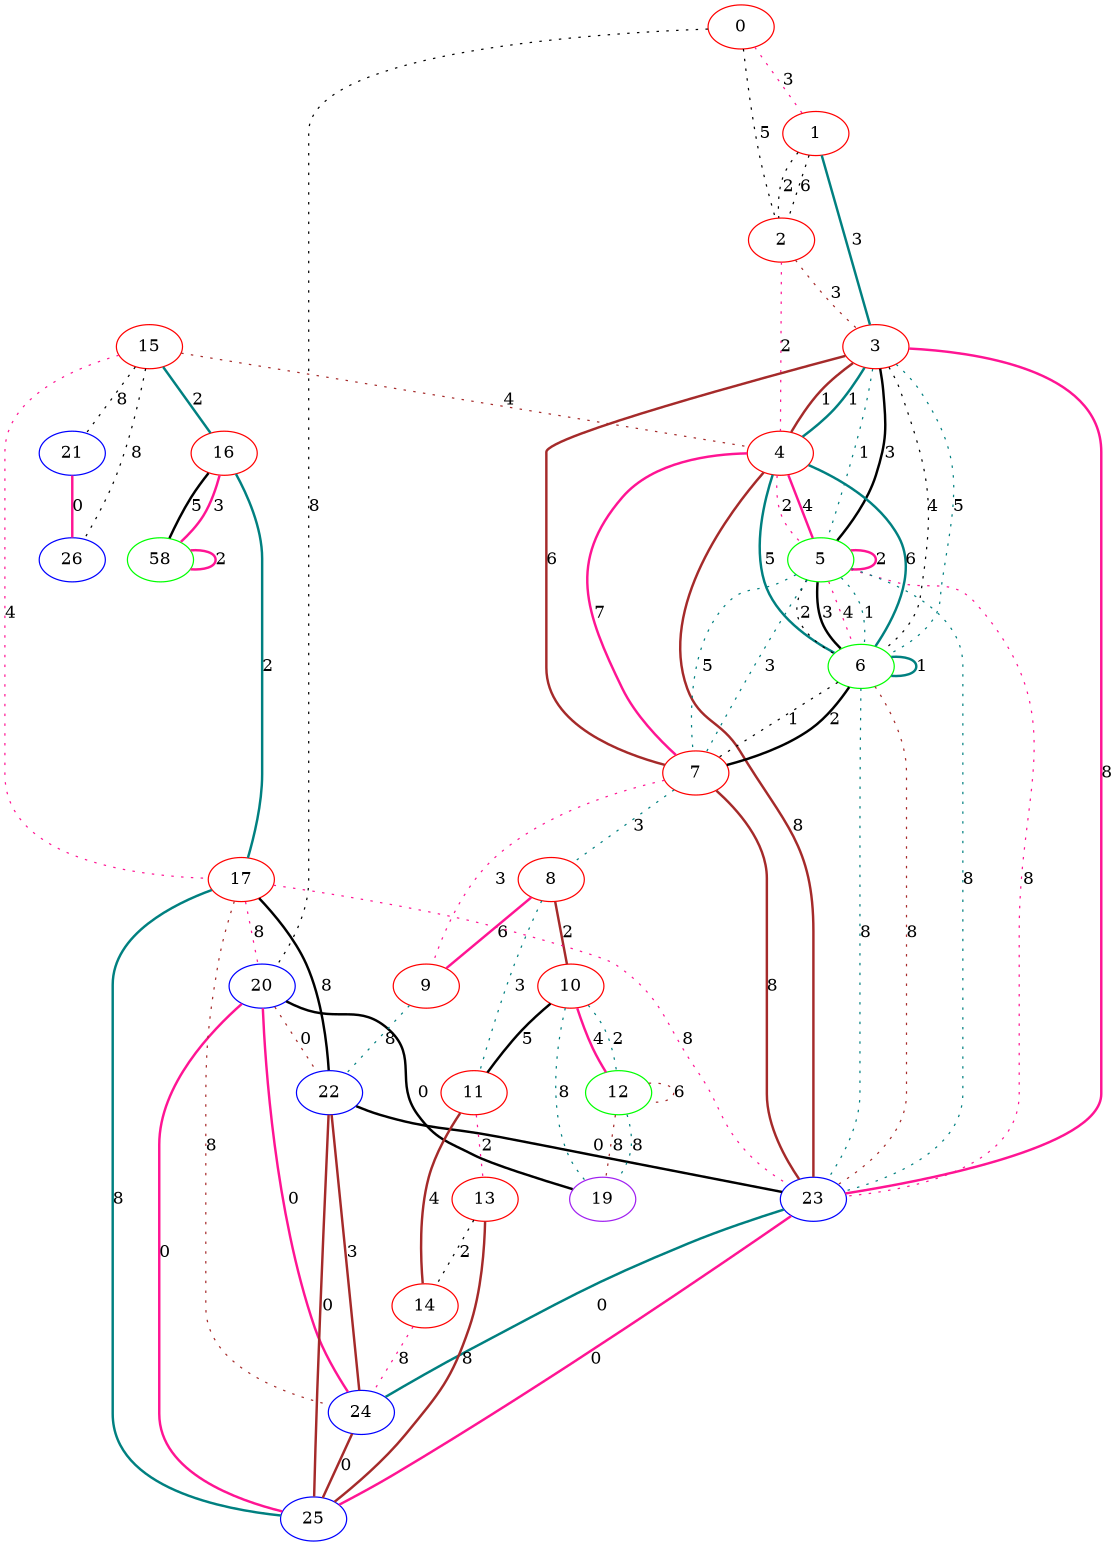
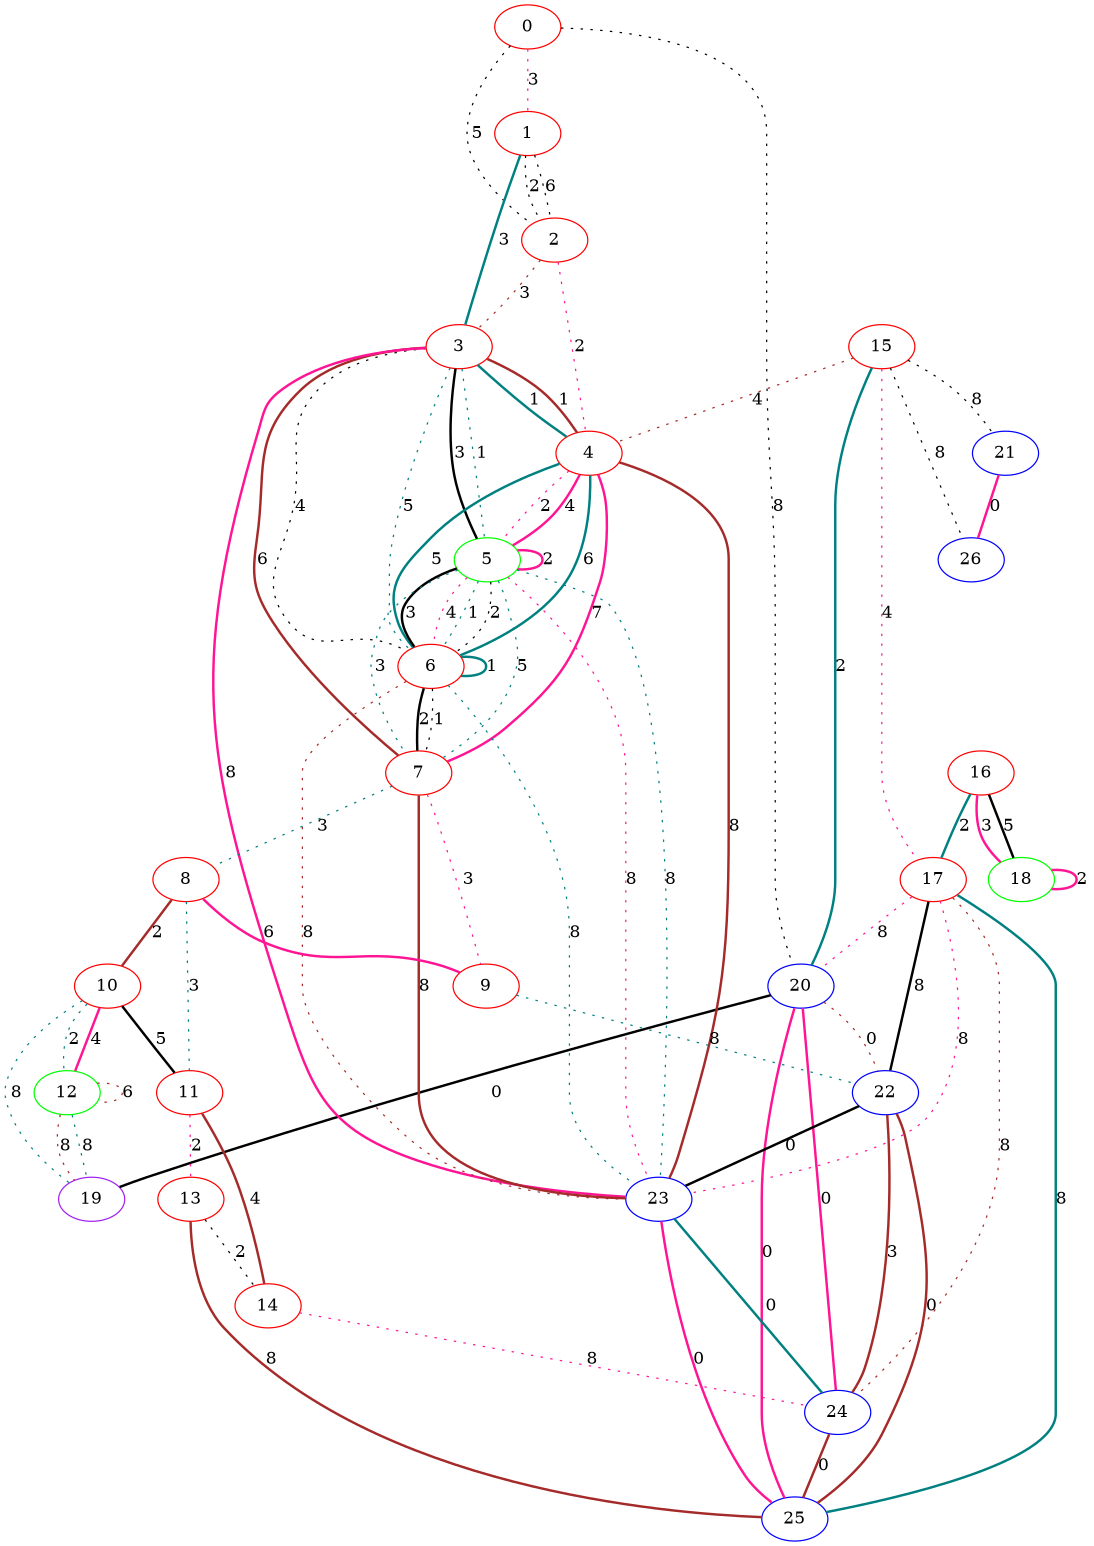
edge "15" -- "16": now "15" -- "20"
node "58": label "58" -> "18"
node "6": color green -> red
